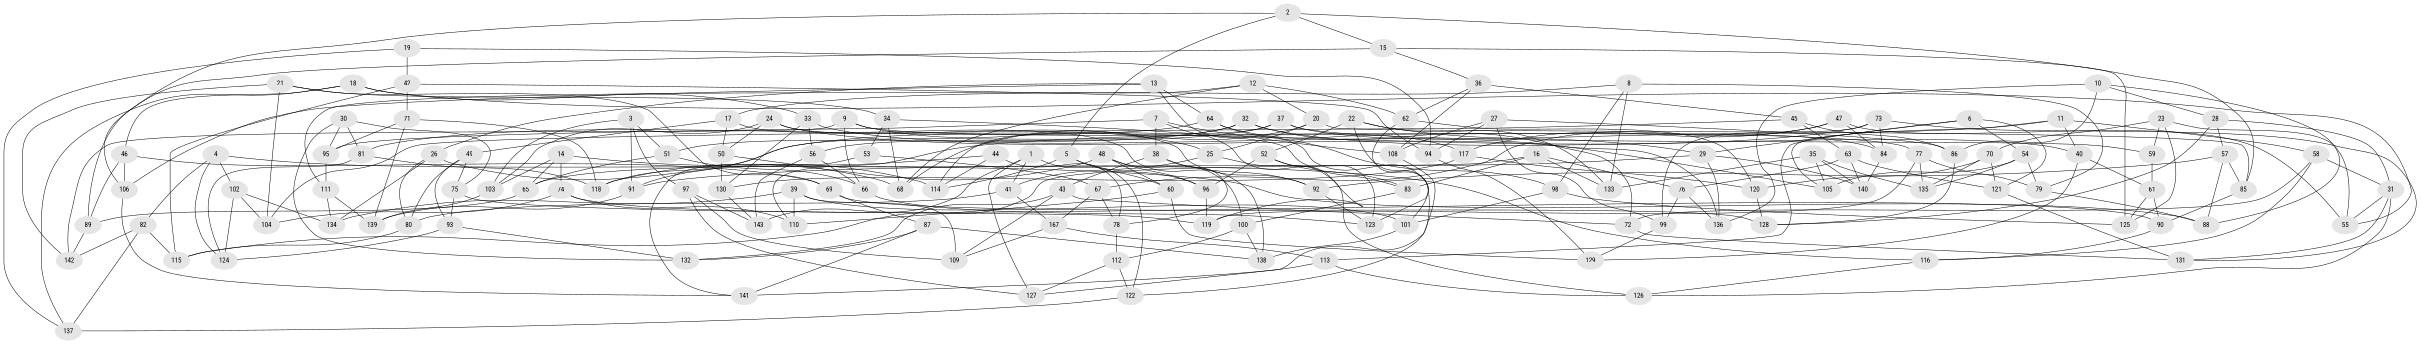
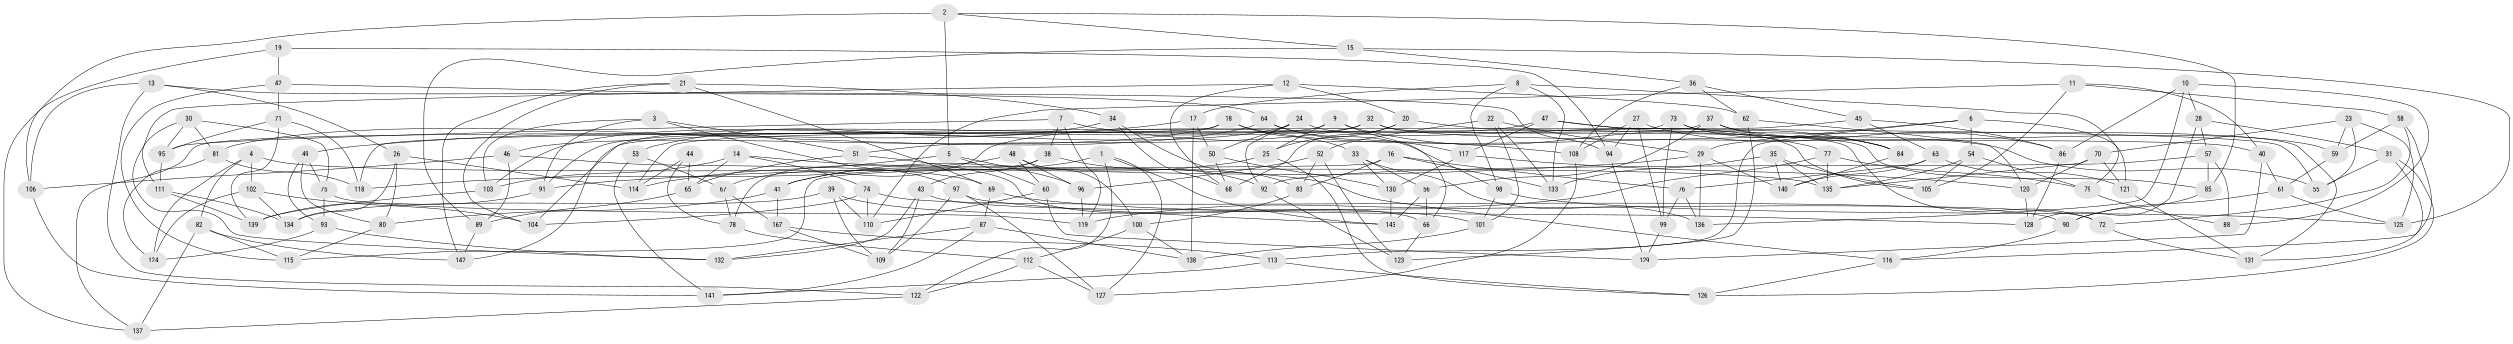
edge "58" -- "31": now "58" -- "59"
edge "4" -- "88": now "4" -- "135"
